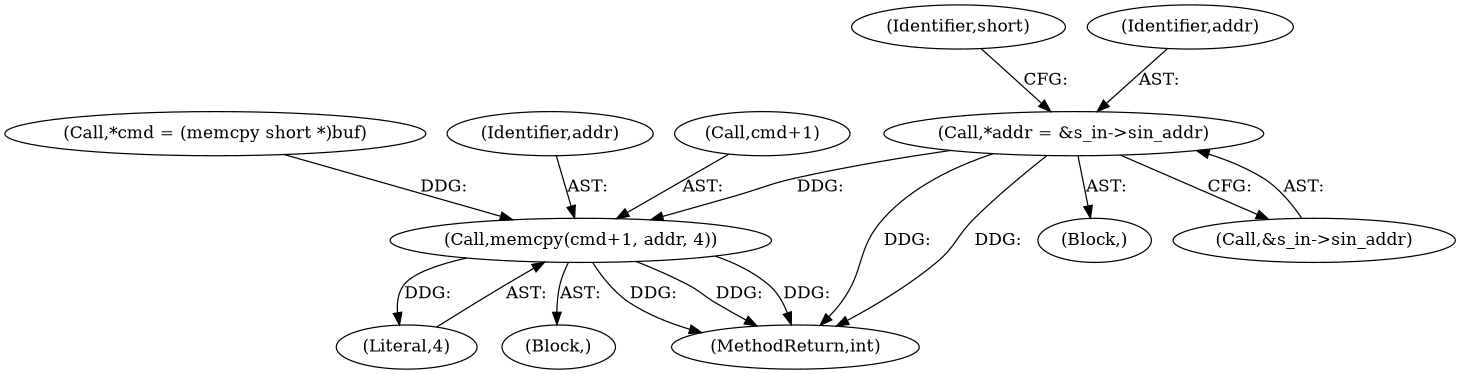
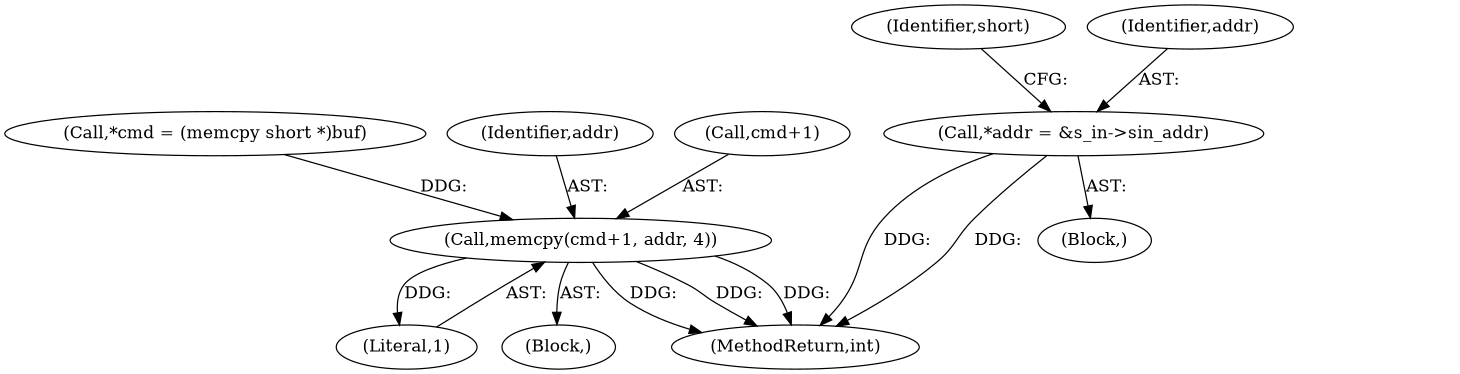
edge "(Call,*addr = &s_in->sin_addr)" -> "(Call,memcpy(cmd+1, addr, 4))": removed, label "DDG:"
node "(Call,&s_in->sin_addr)": removed
node "(Literal,4)": label "(Literal,4)" -> "(Literal,1)"
